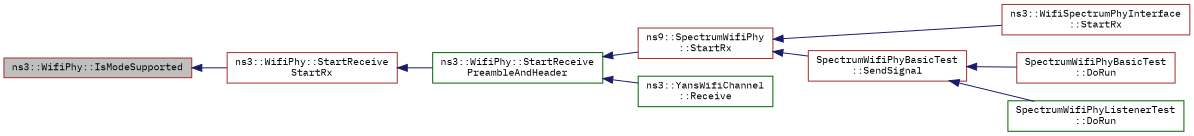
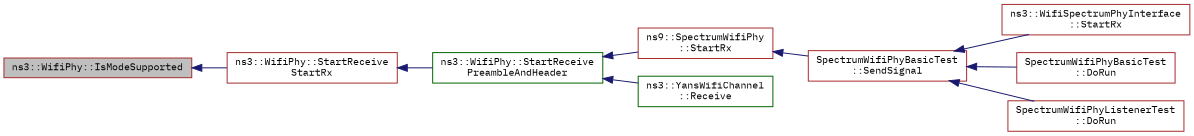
edge "ns3::WifiSpectrumPhyInterface ::StartRx" -> "ns9::SpectrumWifiPhy ::StartRx": now "ns3::WifiSpectrumPhyInterface ::StartRx" -> "SpectrumWifiPhyBasicTest ::SendSignal"
node "SpectrumWifiPhyListenerTest ::DoRun": color darkgreen -> brown
